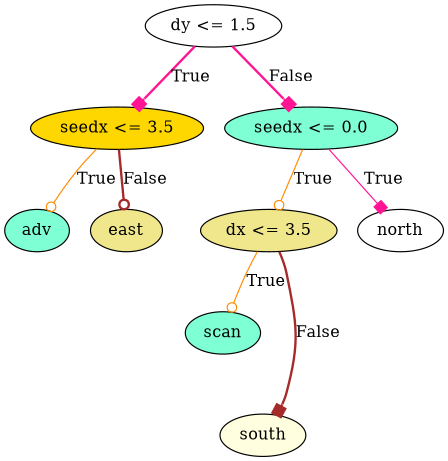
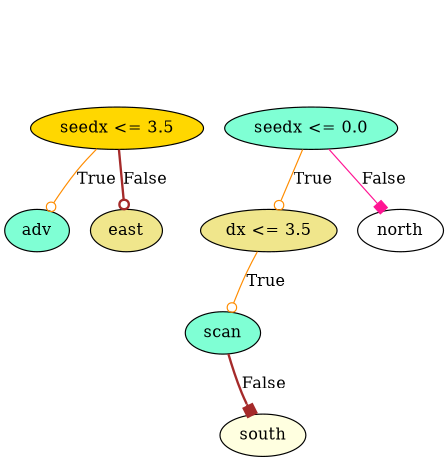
node "dy <= 1.5": removed
edge "seedx <= 0.0" -> "north": label "True" -> "False"
edge "dx <= 3.5" -> "south": now "scan" -> "south"
